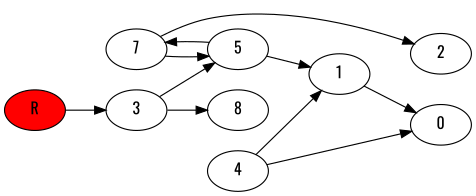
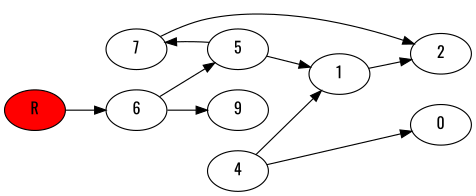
edge "7" -> "5": removed
edge "1" -> "0": now "1" -> "2"
node "3": label "3" -> "6"
node "8": label "8" -> "9"
